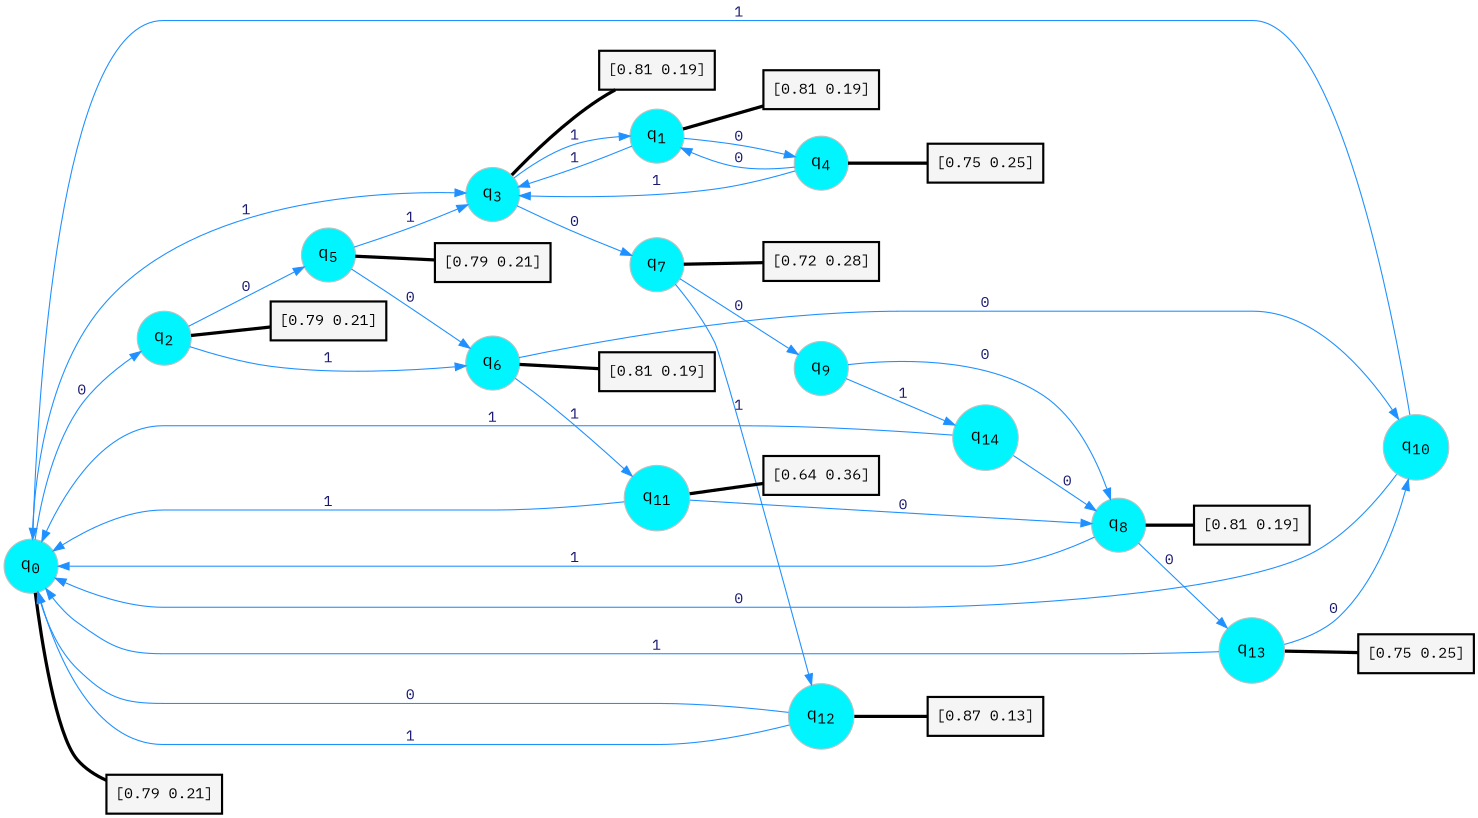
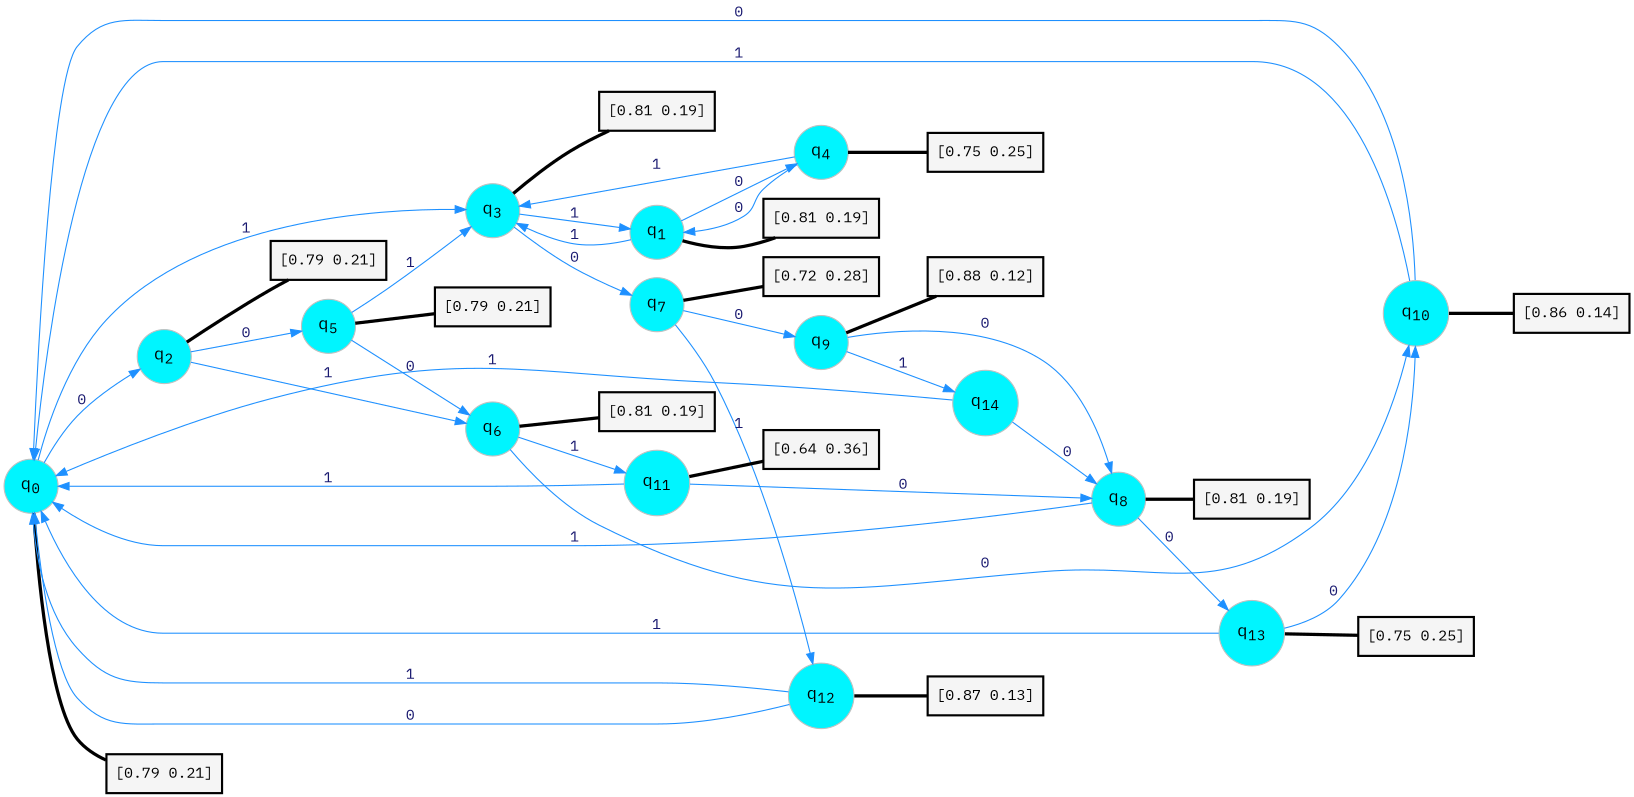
node "[0.88 0.12]": added
node "[0.86 0.14]": added
